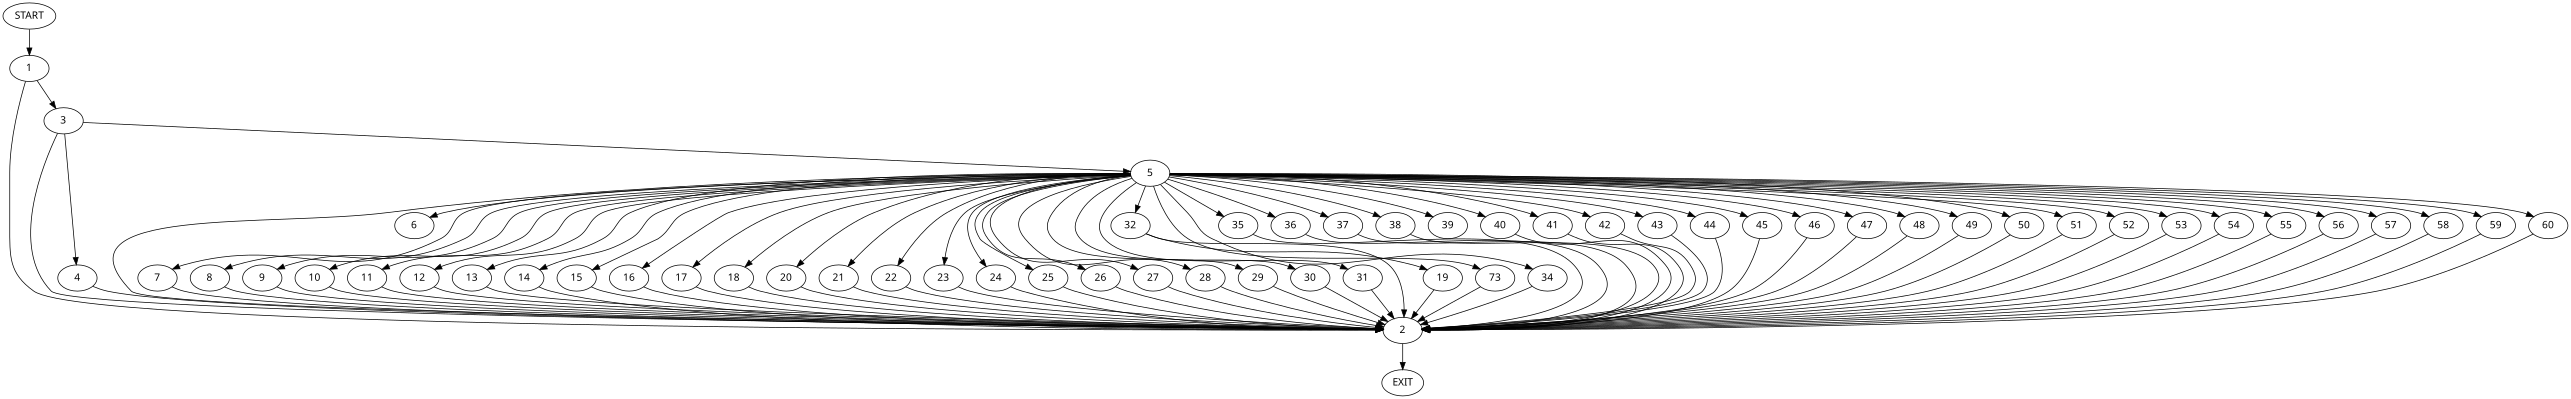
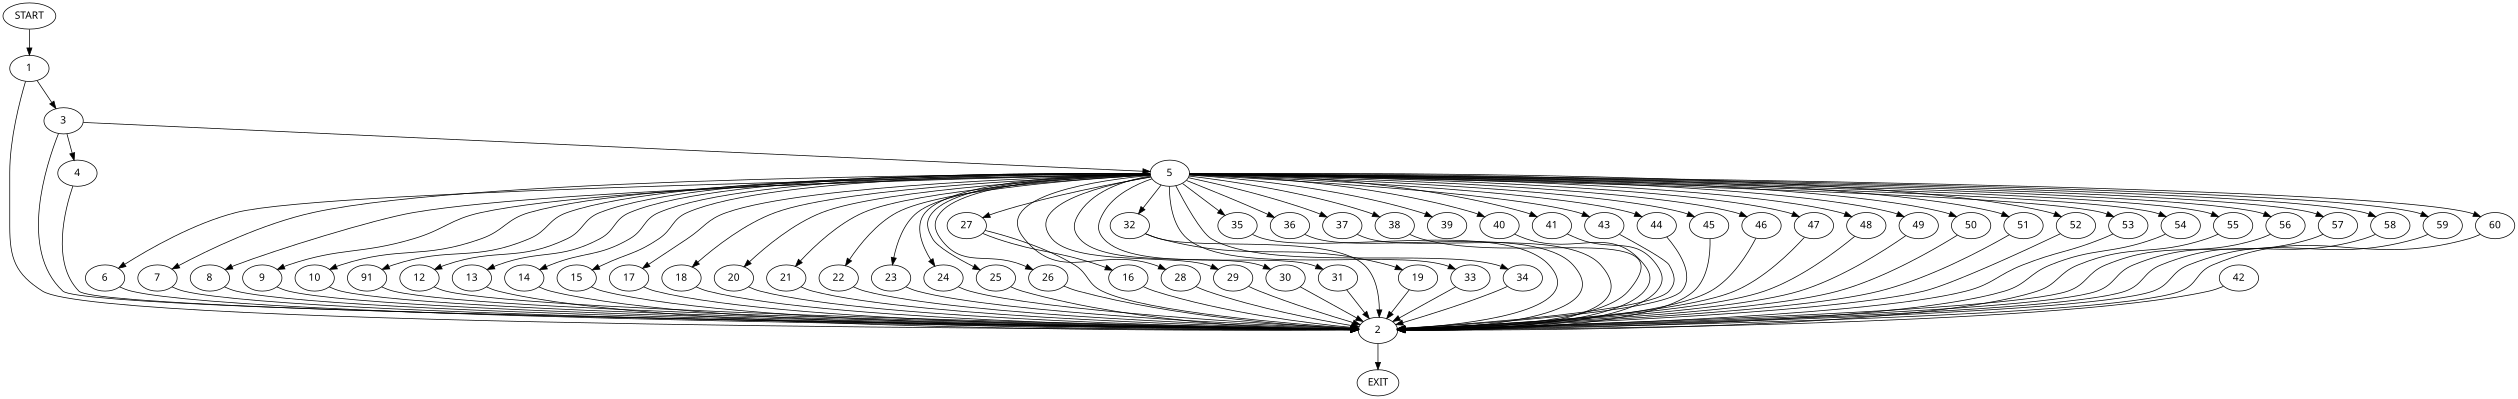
edge "5" -> "16": now "27" -> "16"
edge "5" -> "42": removed
edge "5" -> "2": now "6" -> "2"
node "11": label "11" -> "91"
node "73": label "73" -> "33"
